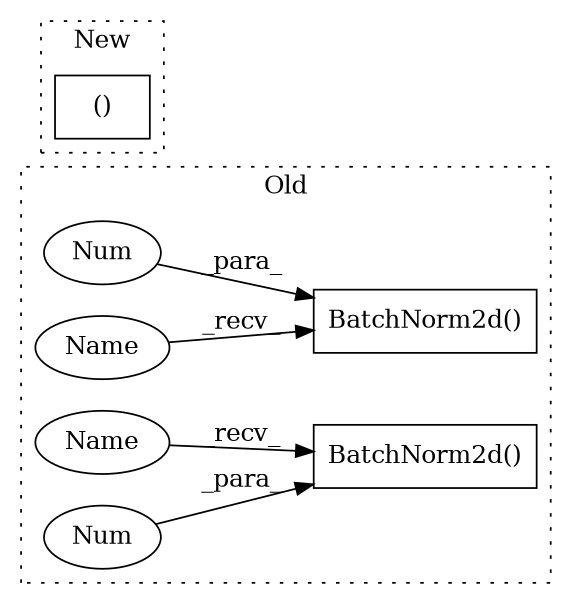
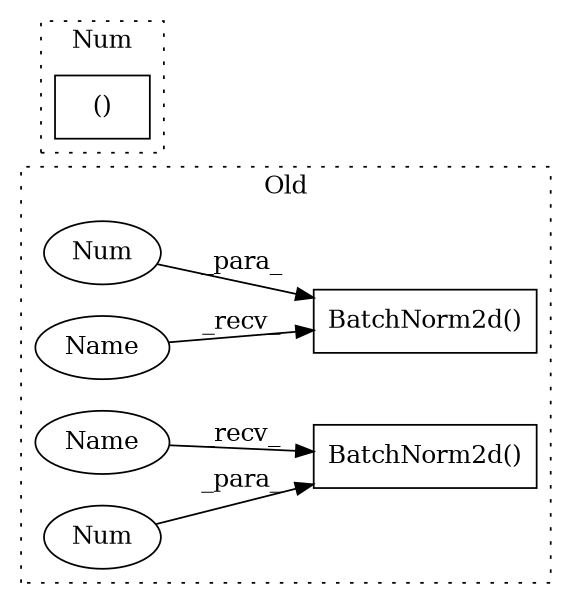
cluster "New": label "New" -> "Num"
